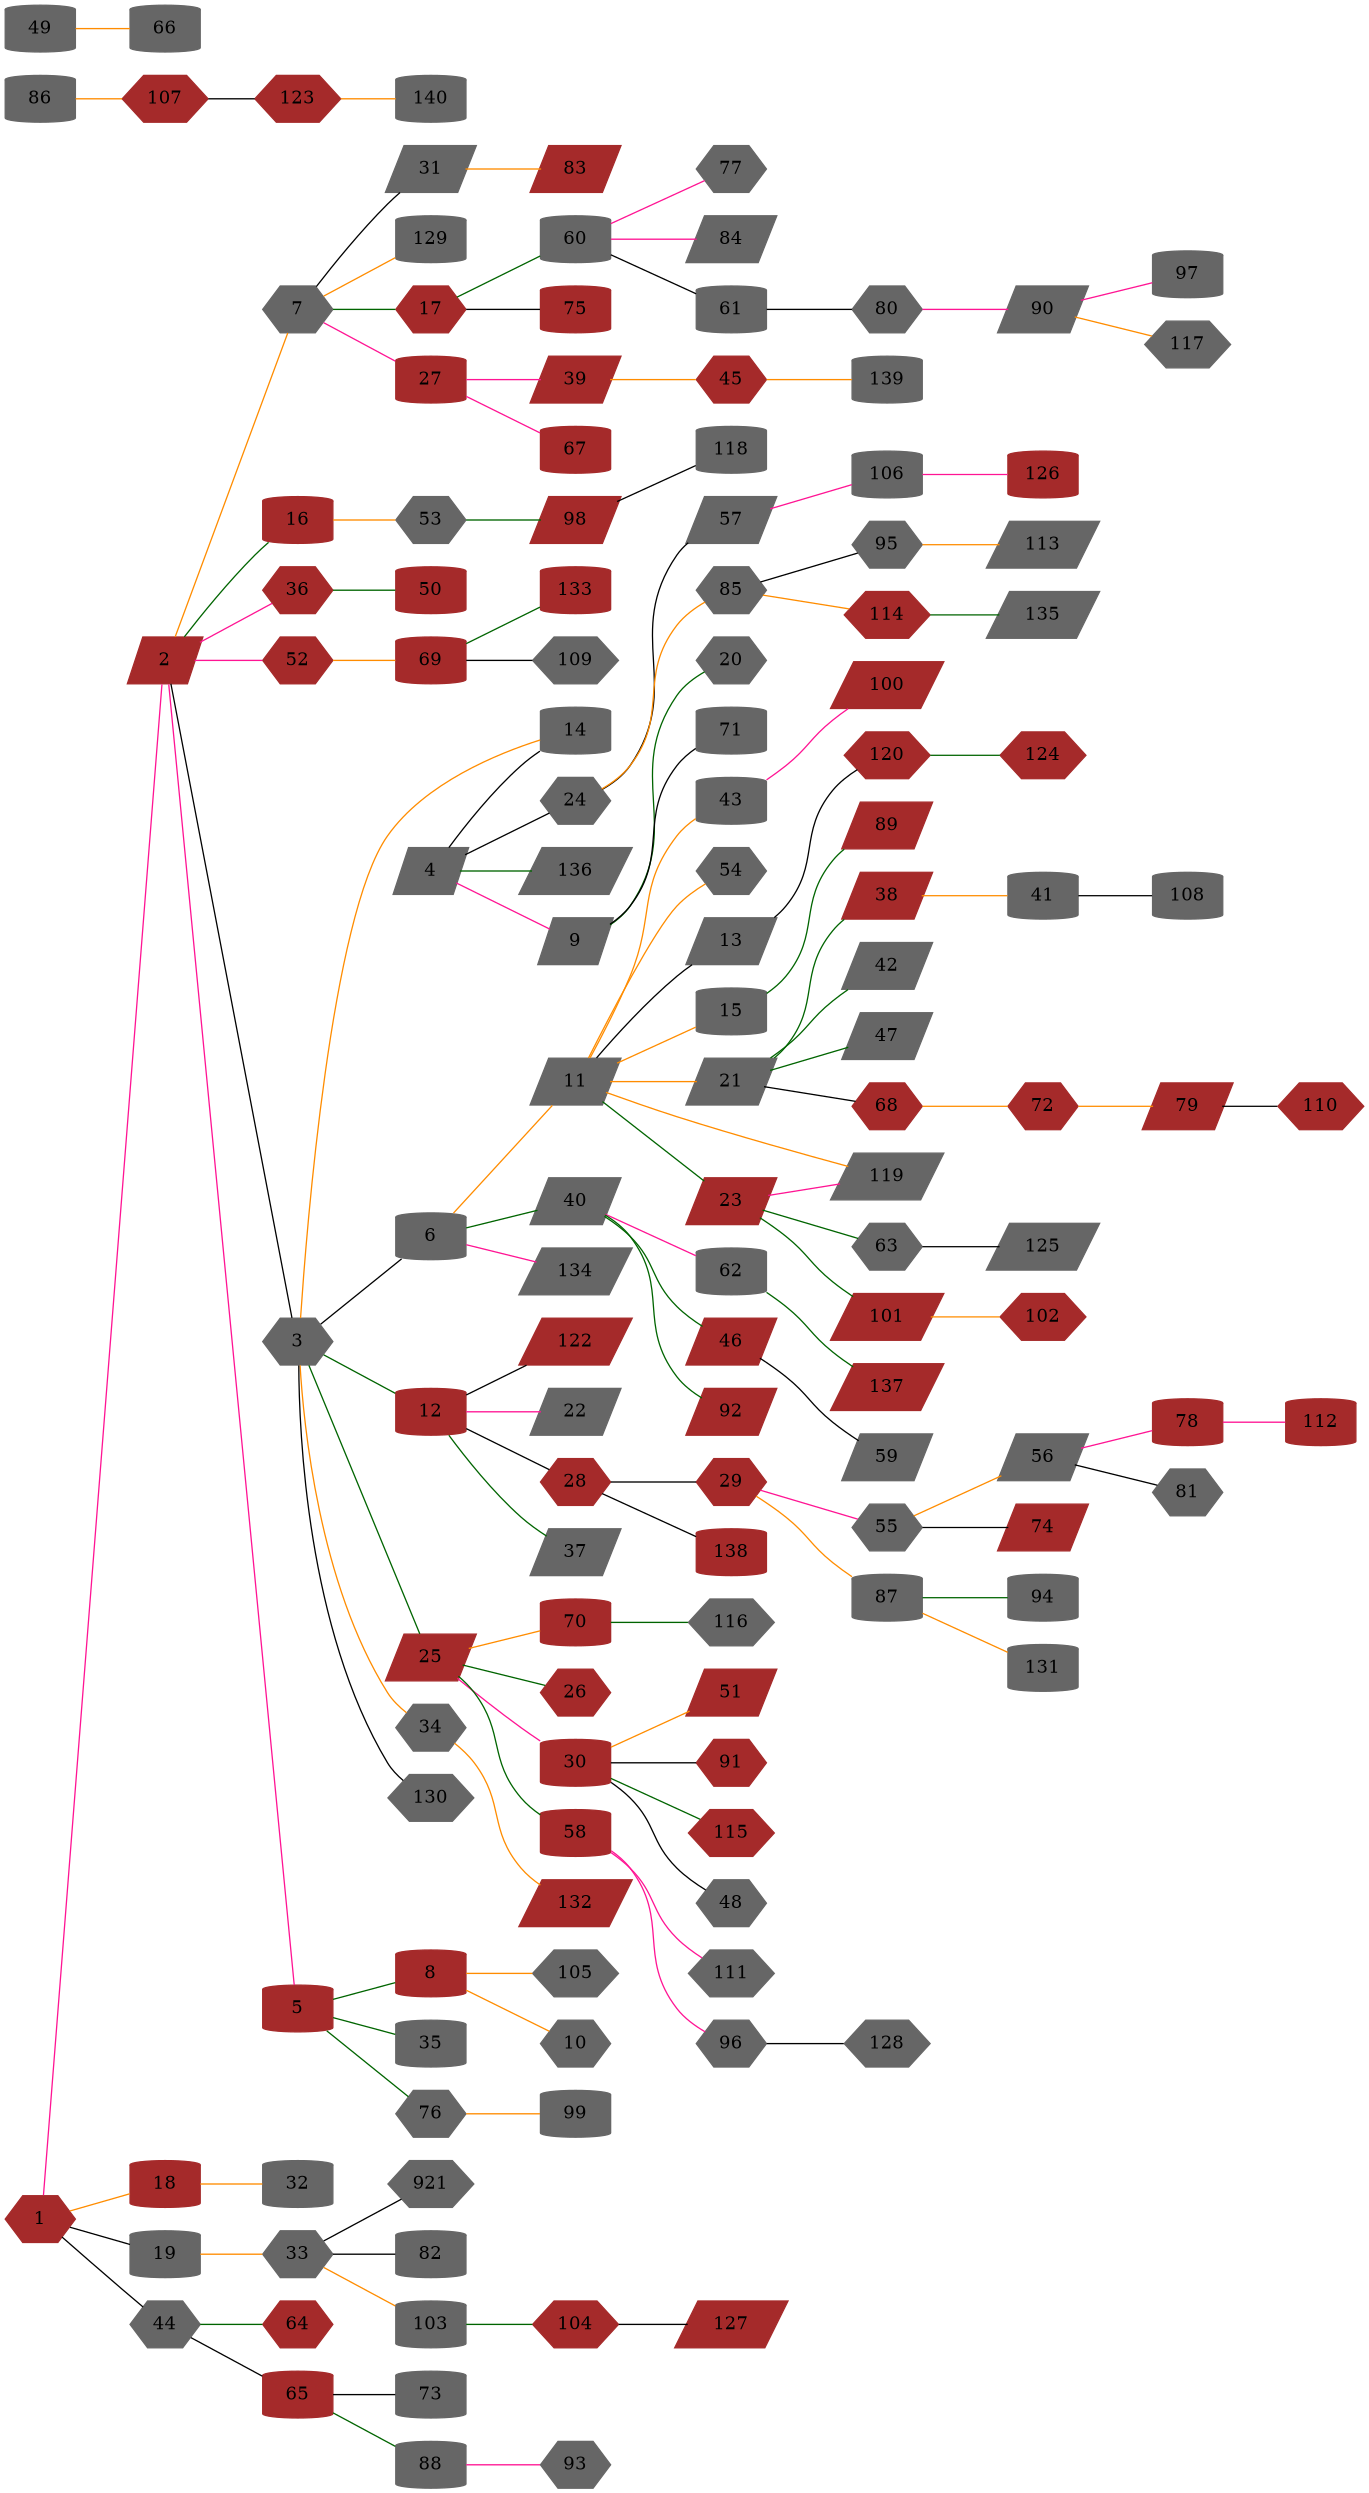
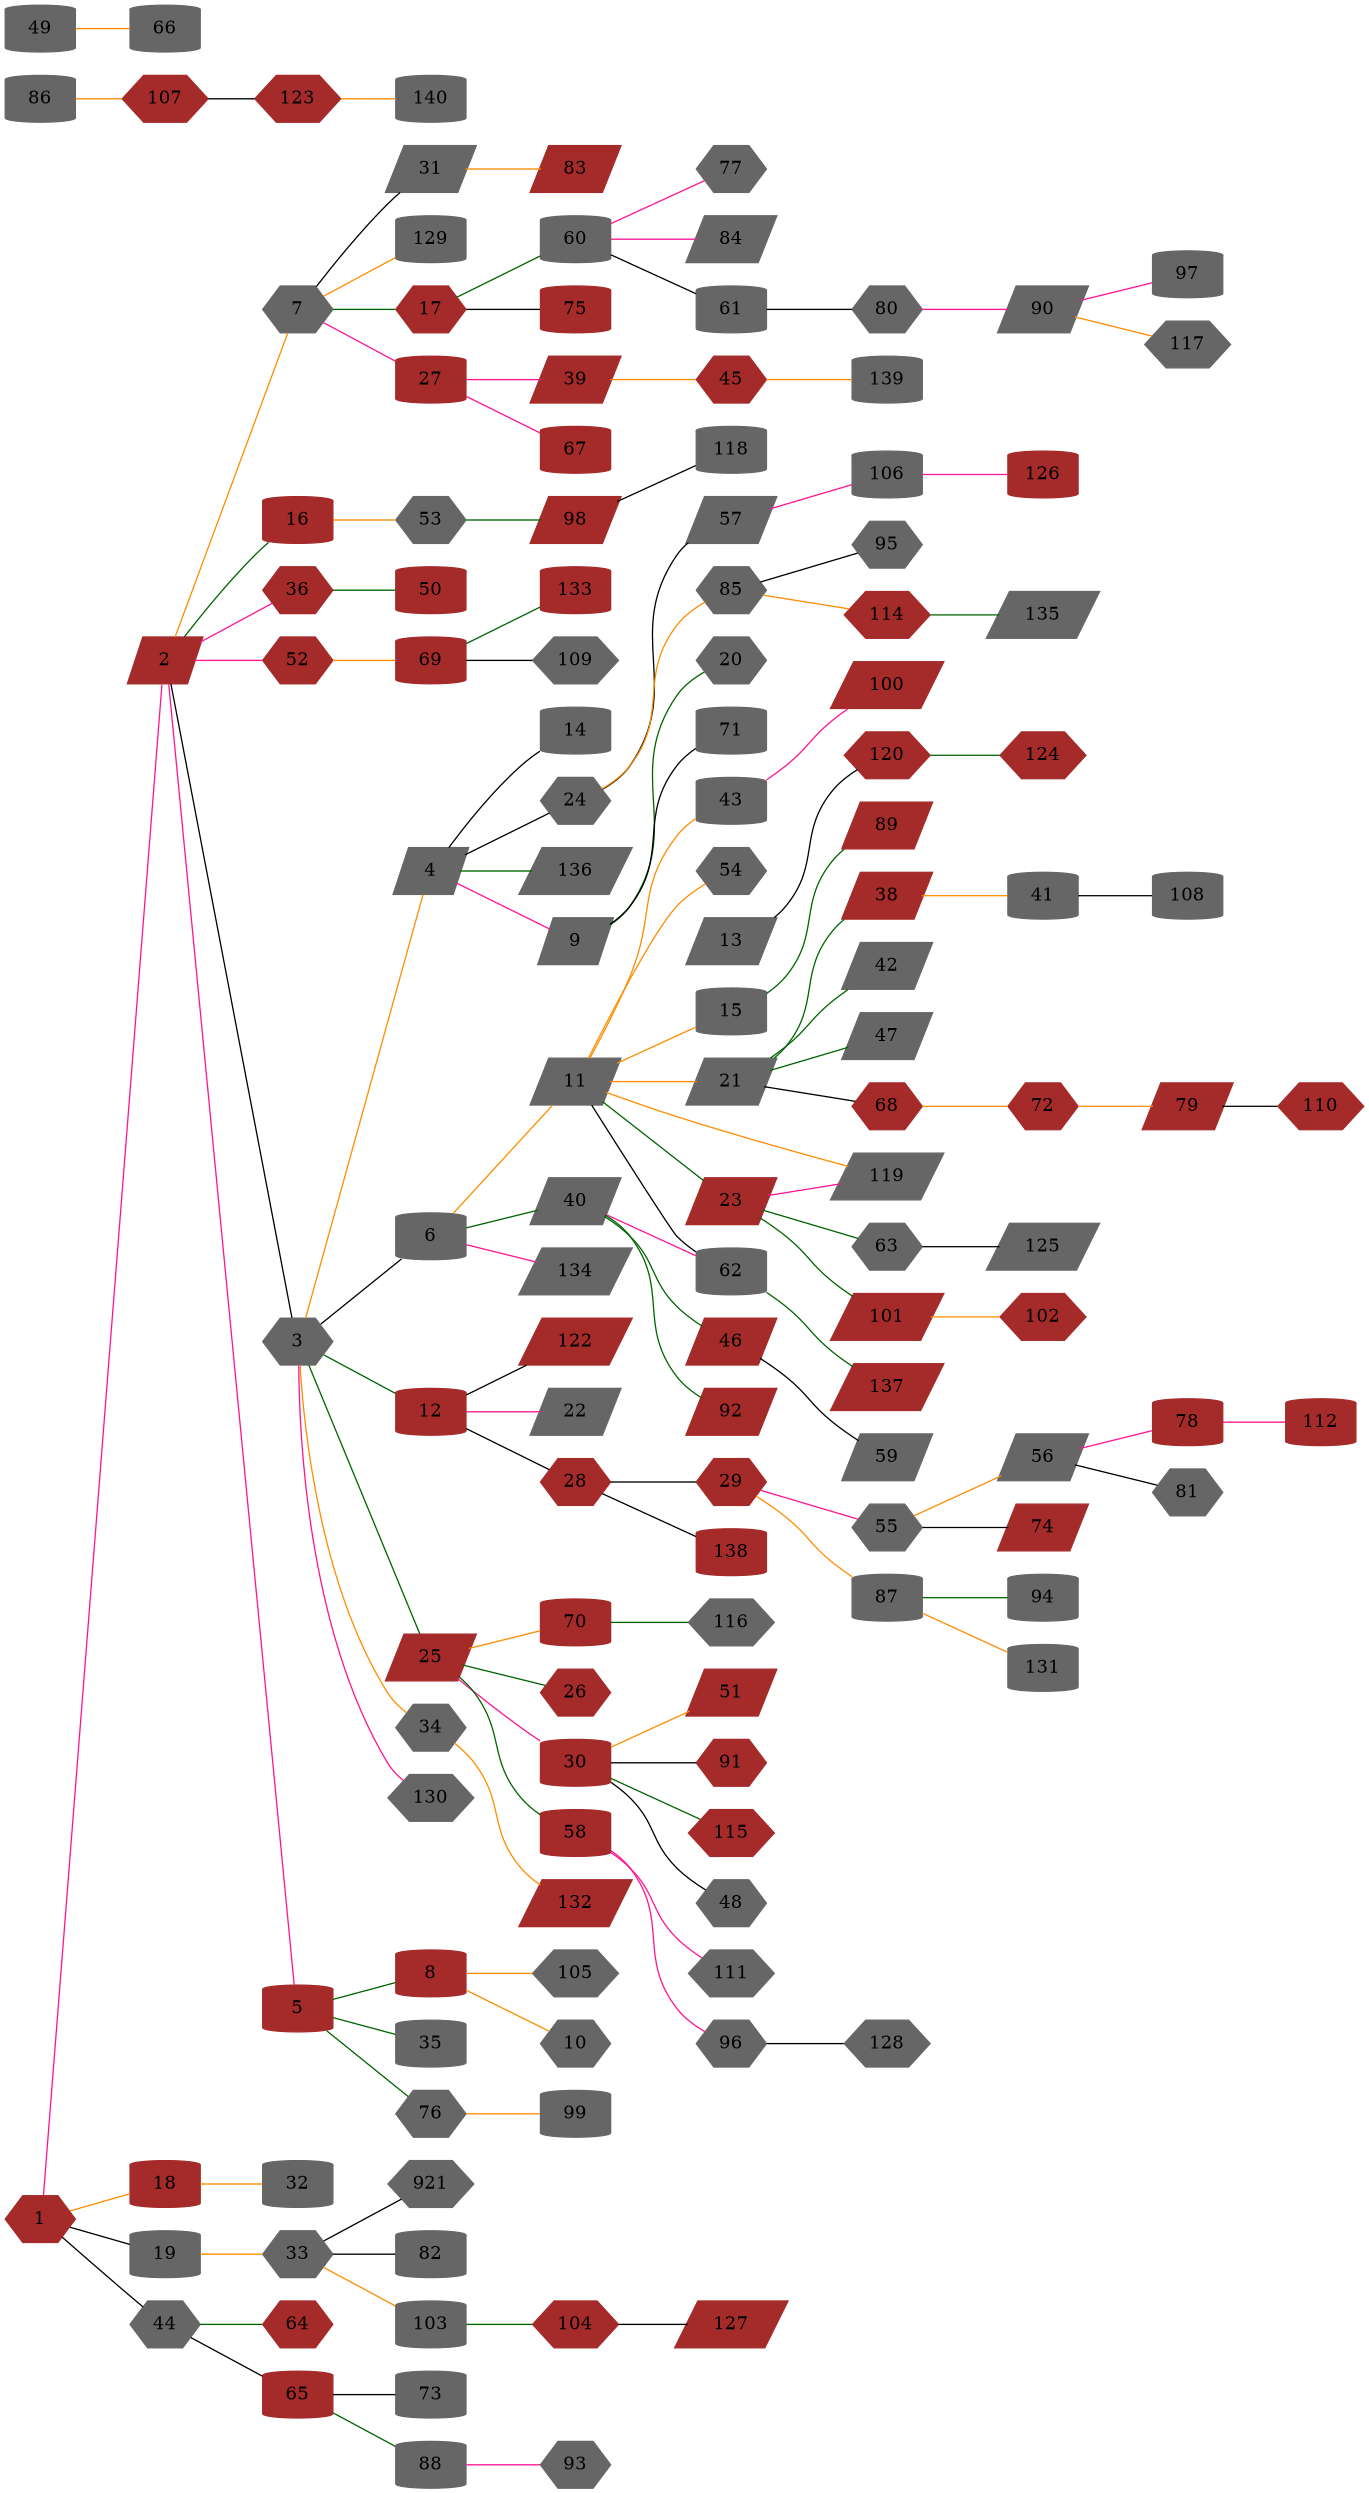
node "113": removed
edge "14" -- "3": now "4" -- "3"
edge "13" -- "11": now "62" -- "11"
node "37": removed
edge "3" -- "130": color black -> deeppink
